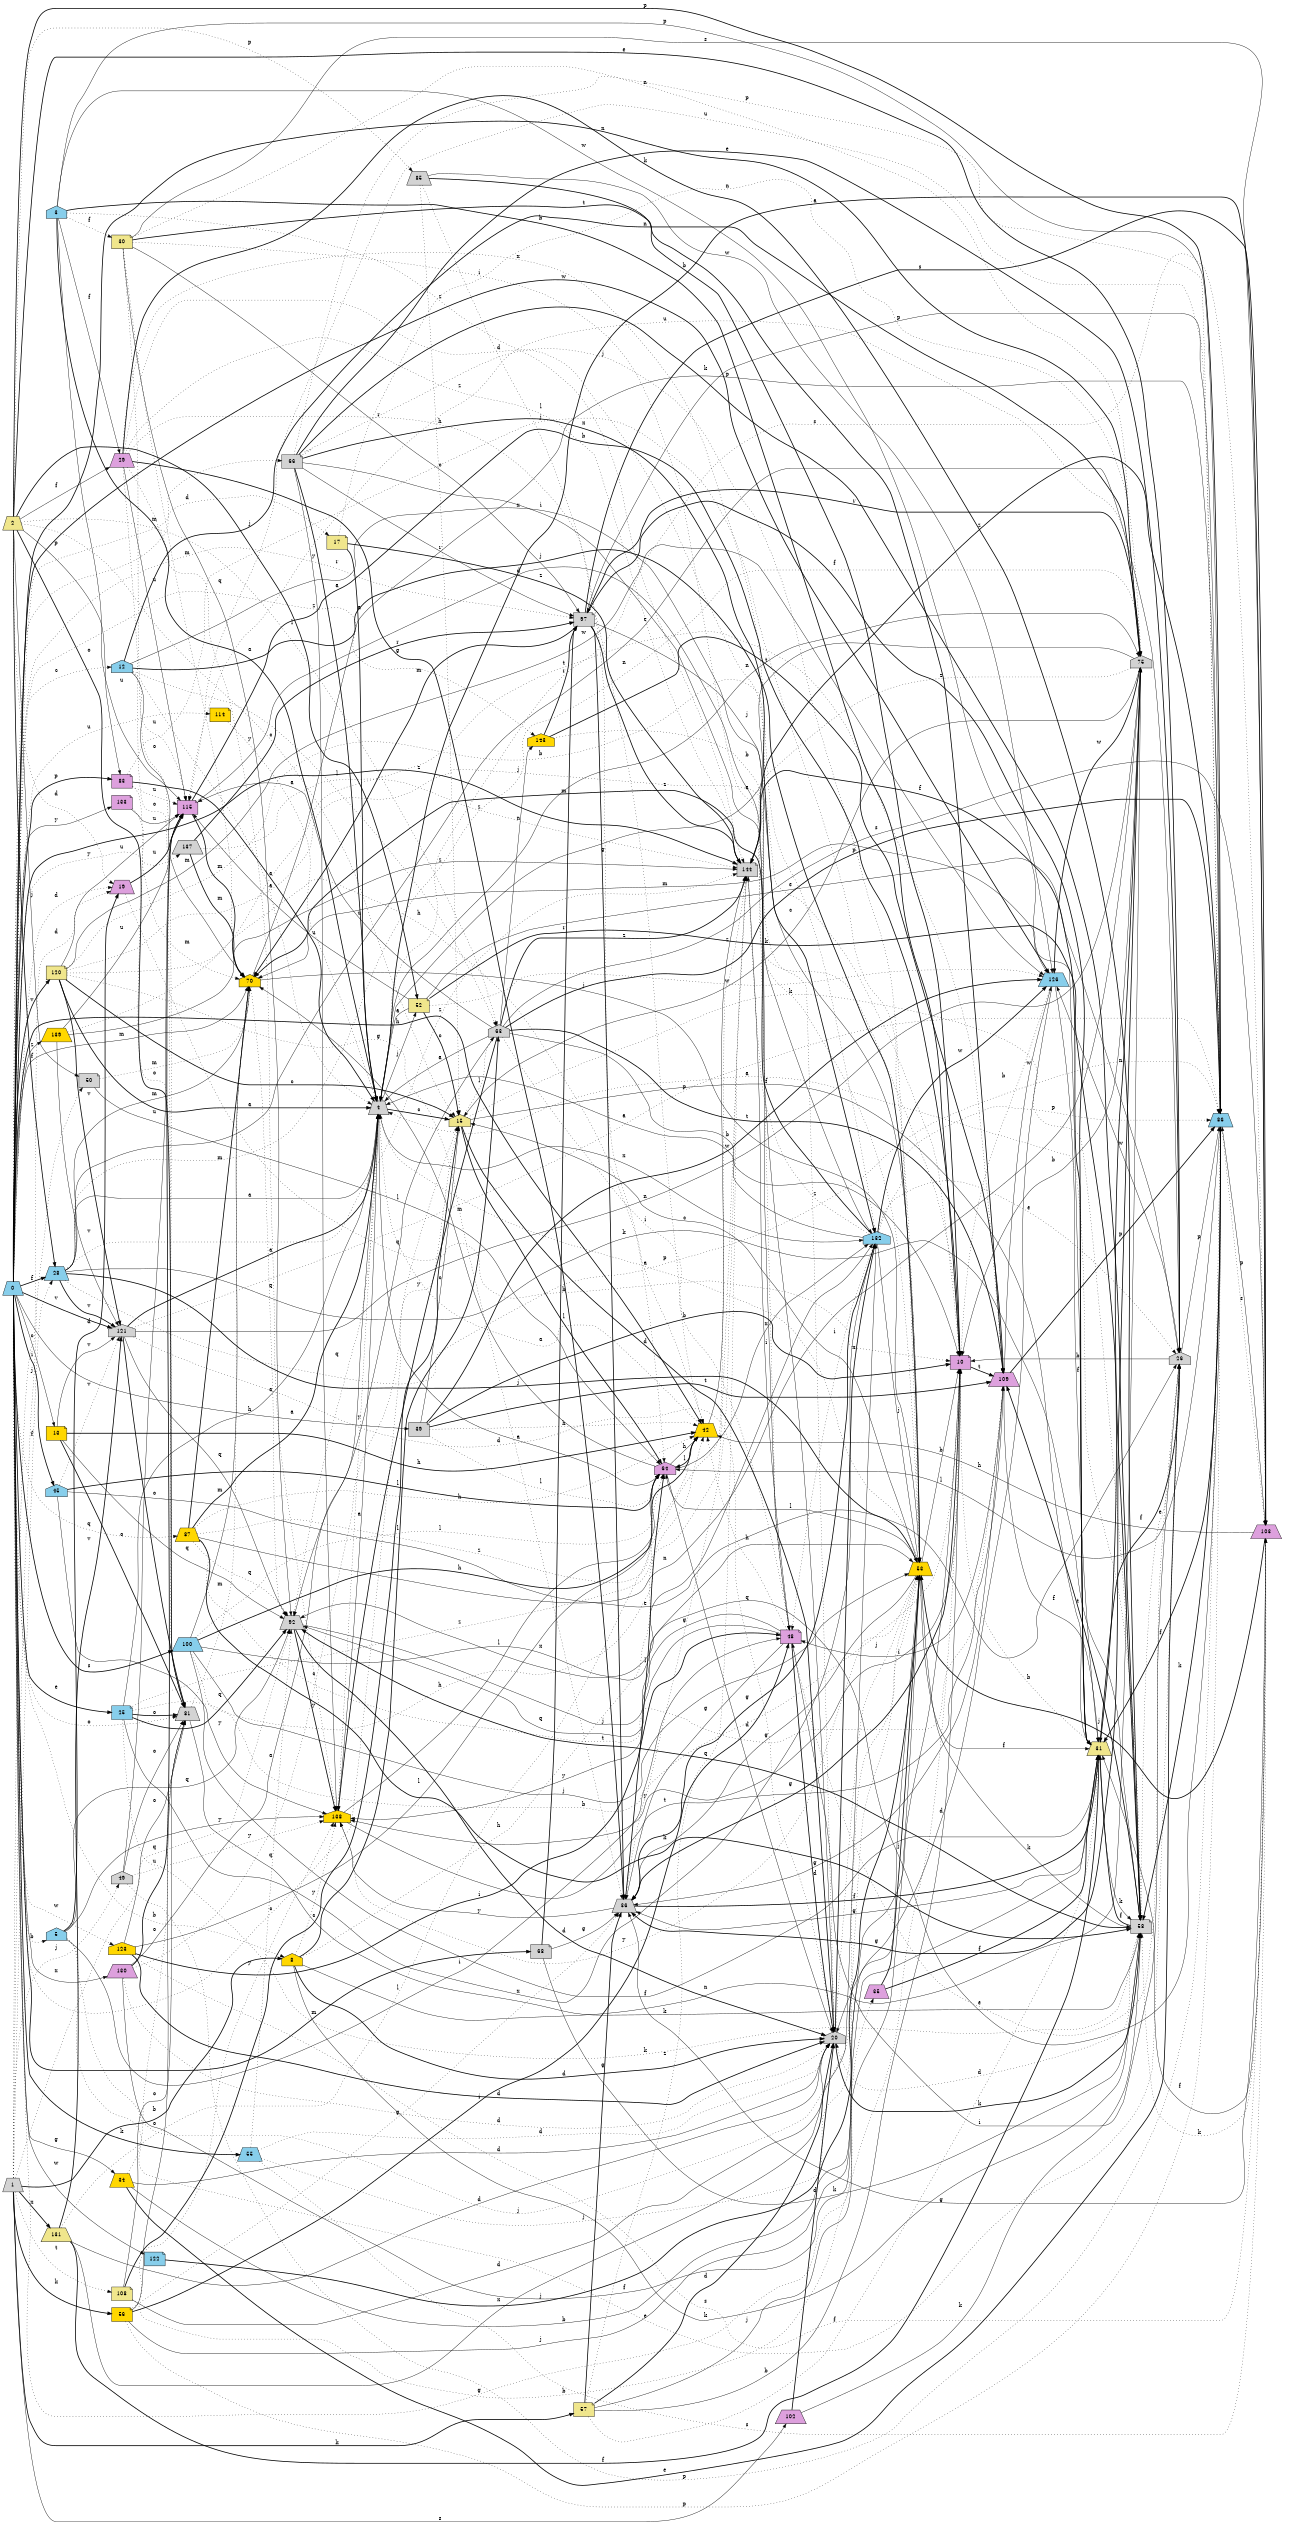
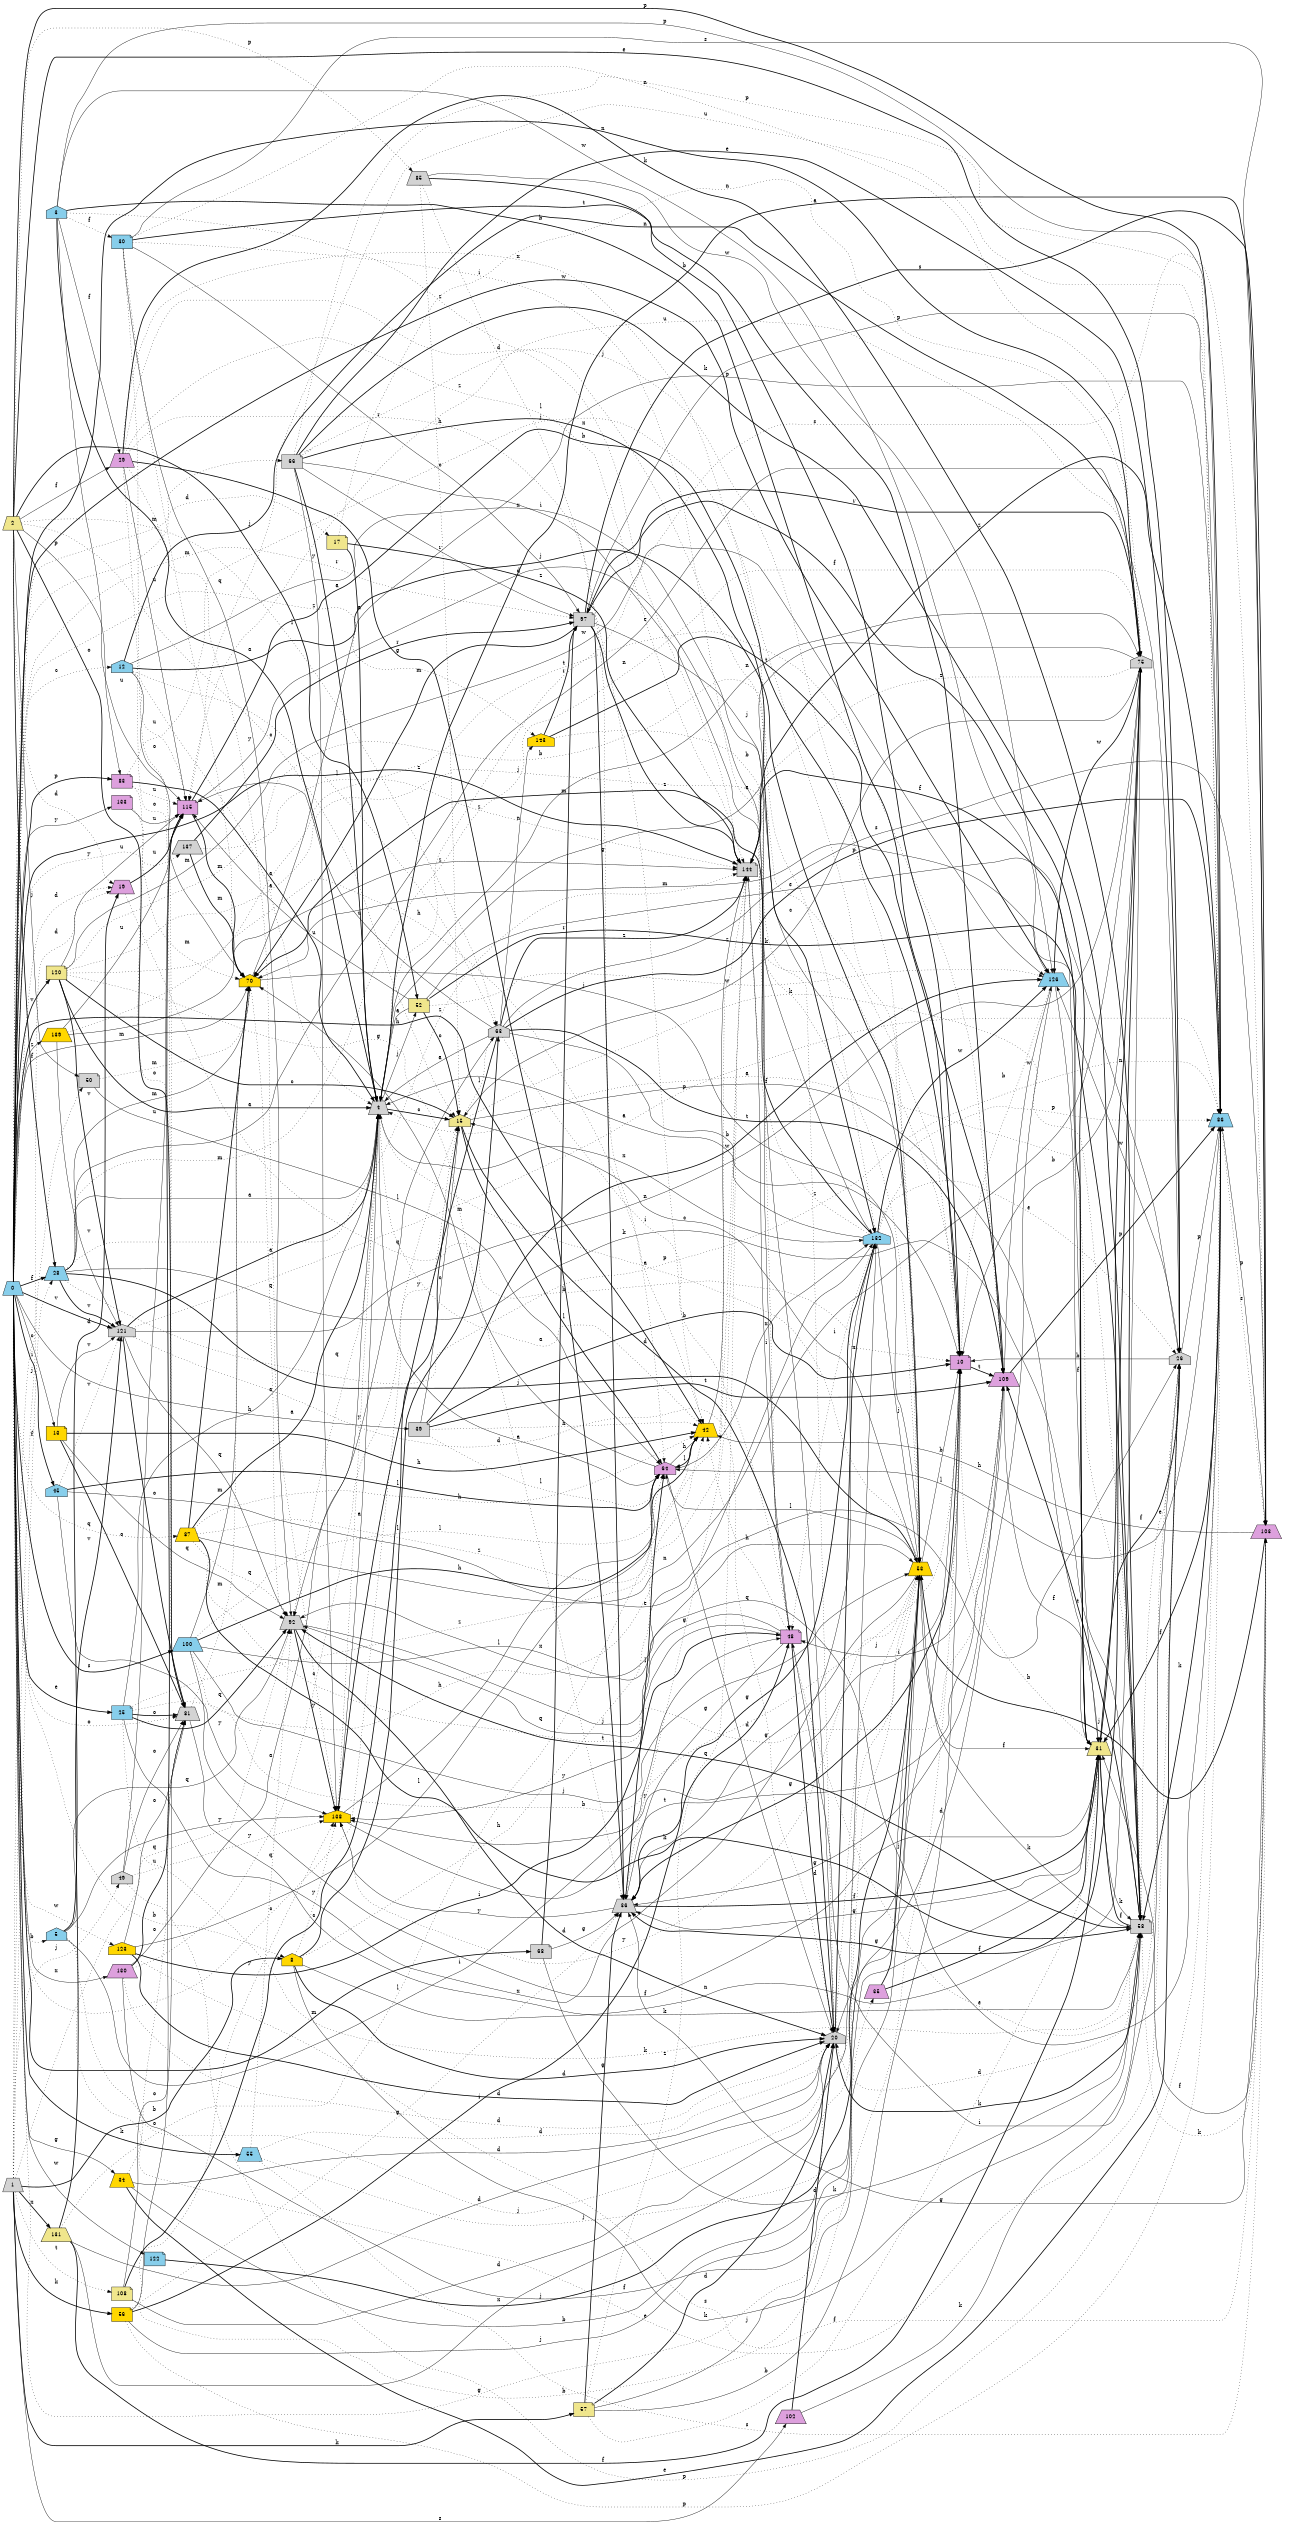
node "30": fillcolor khaki -> skyblue
node "114": removed
